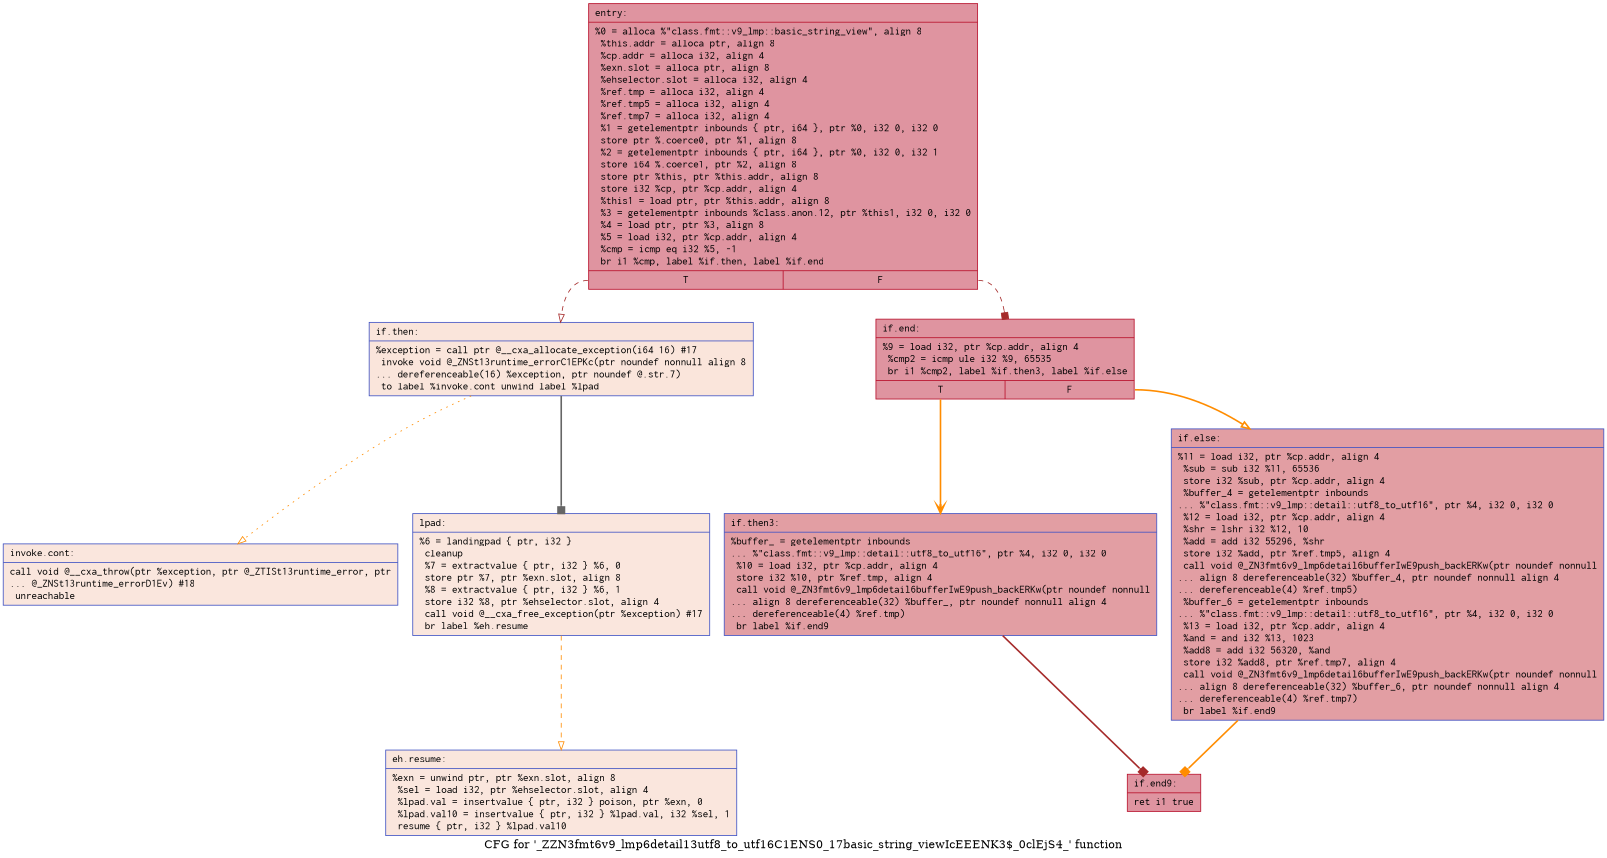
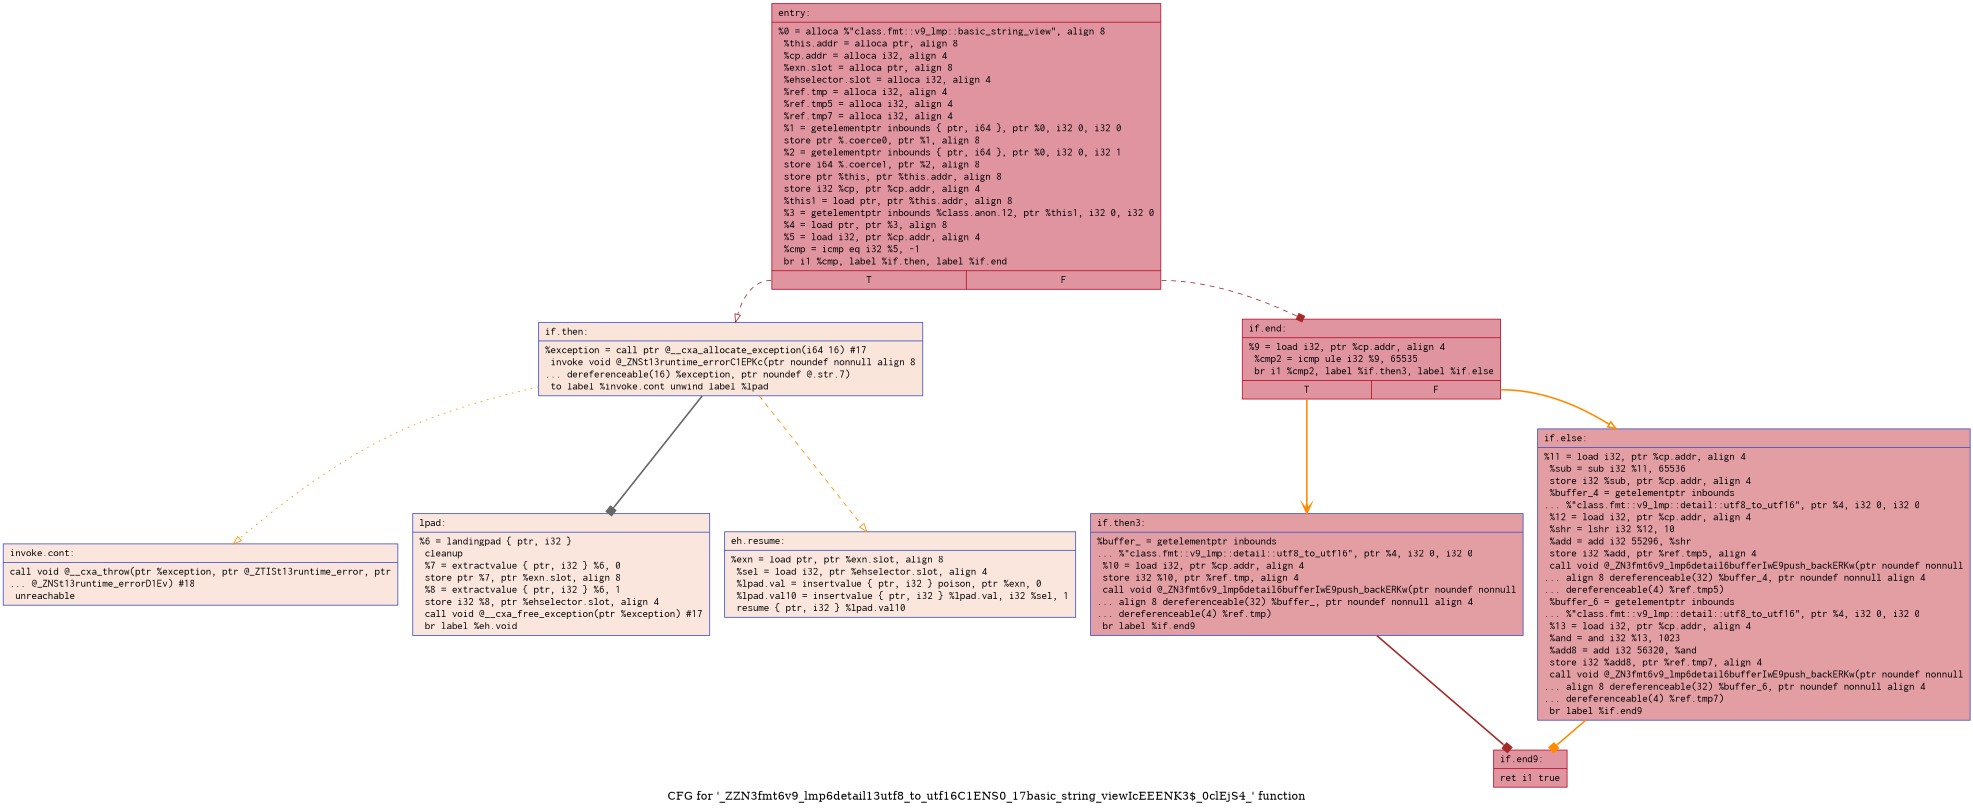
node "lpad:": text "br label %eh.resume" -> "br label %eh.void"
edge "lpad:" -> "eh.resume:": now "if.then:" -> "eh.resume:"
node "eh.resume:": text "%exn = unwind ptr, ptr %exn.slot, align 8" -> "%exn = load ptr, ptr %exn.slot, align 8"
